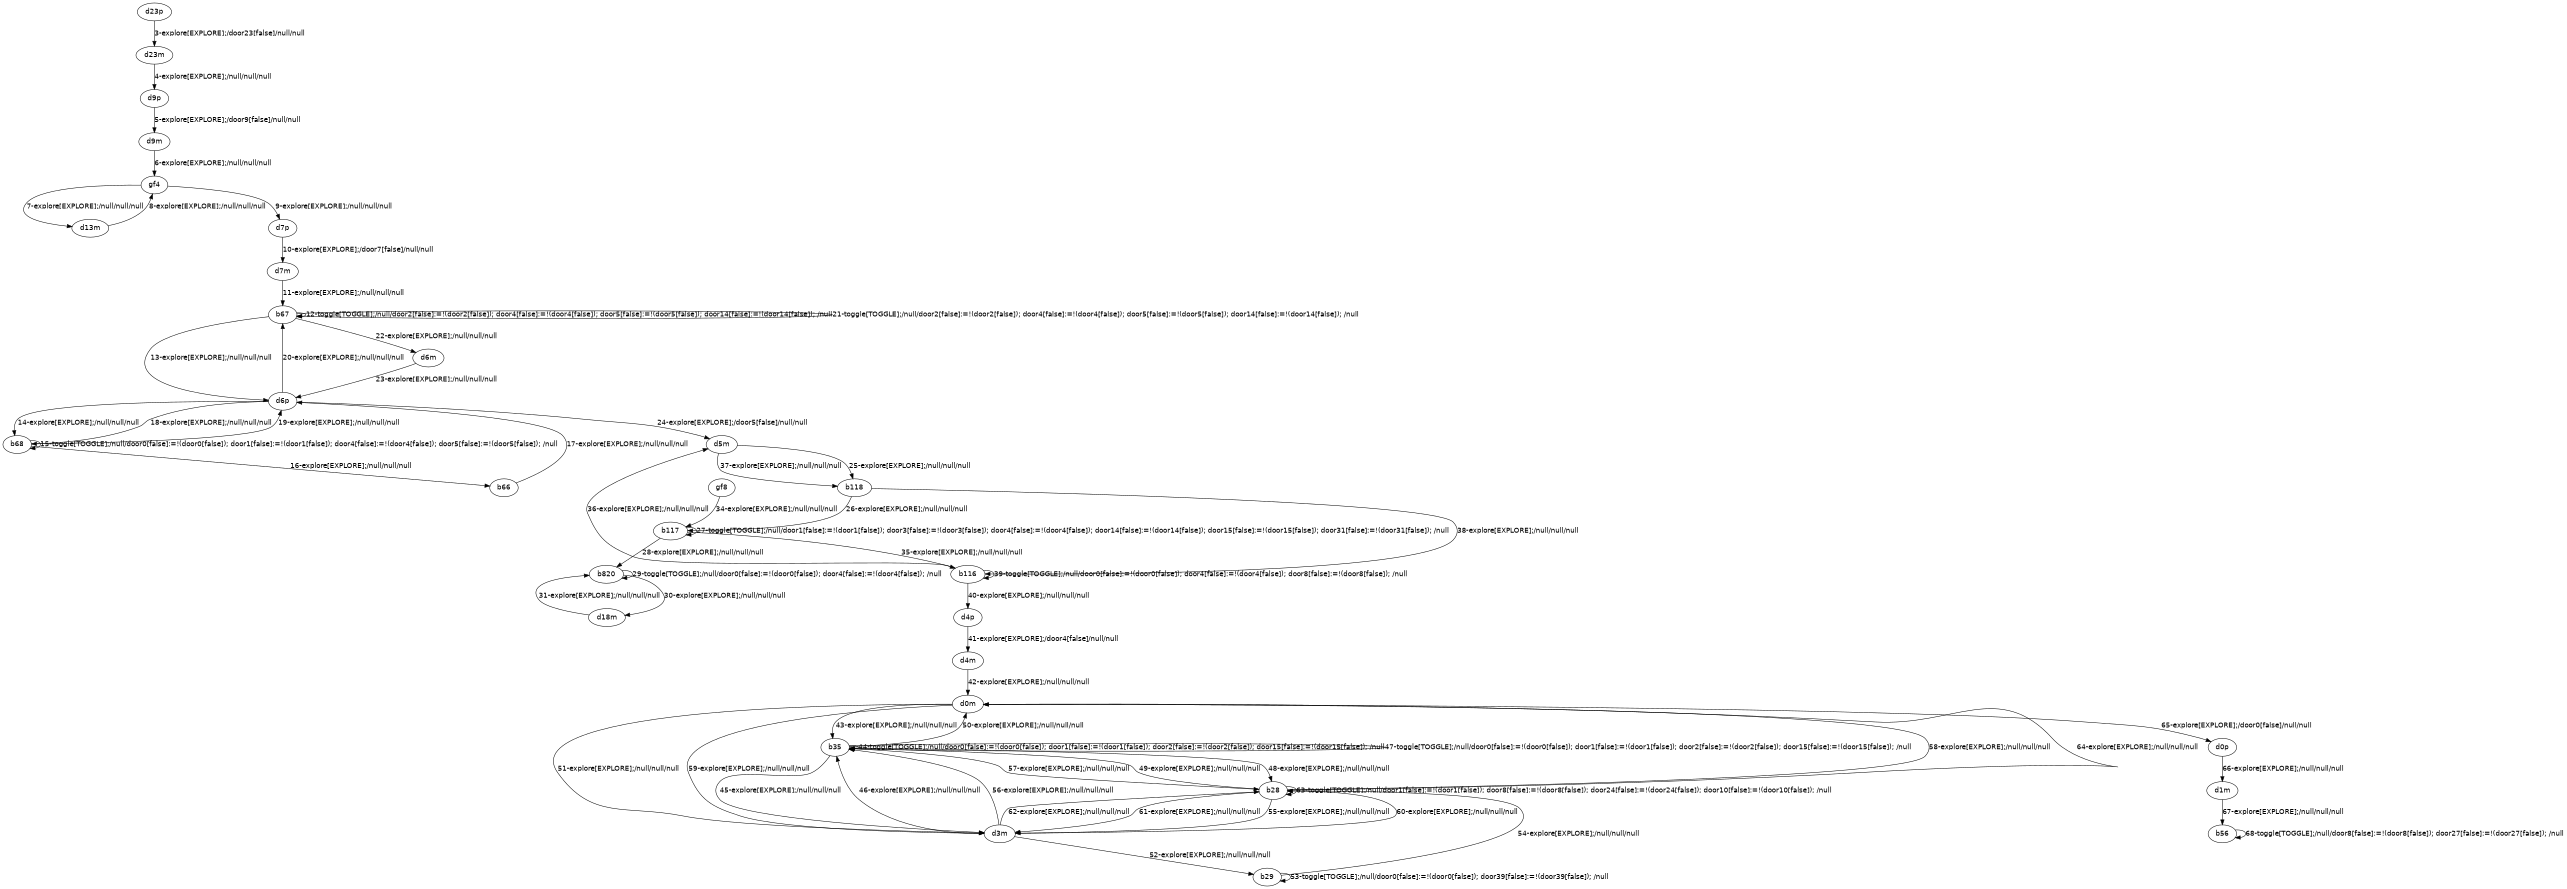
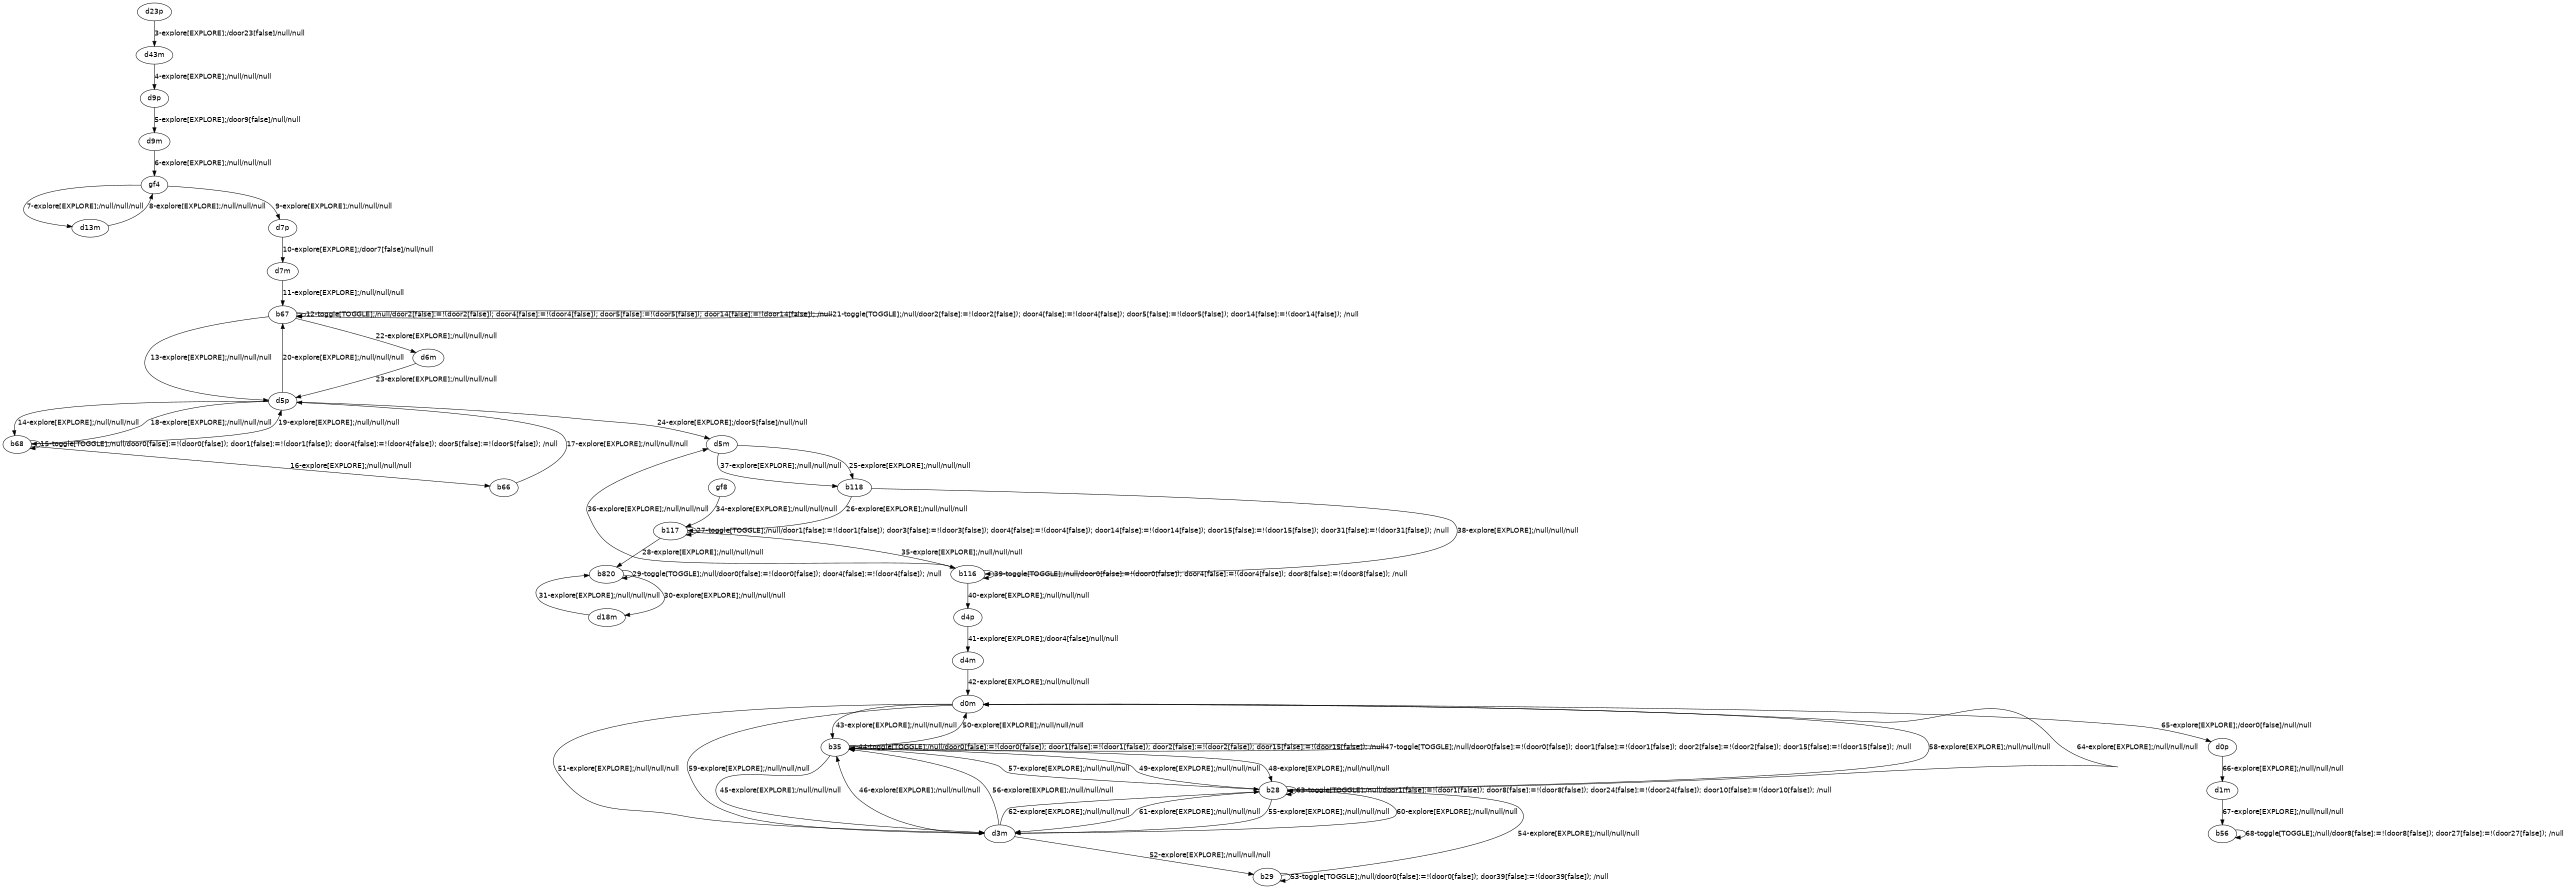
node "d23m": label "d23m" -> "d43m"
node "d6p": label "d6p" -> "d5p"
